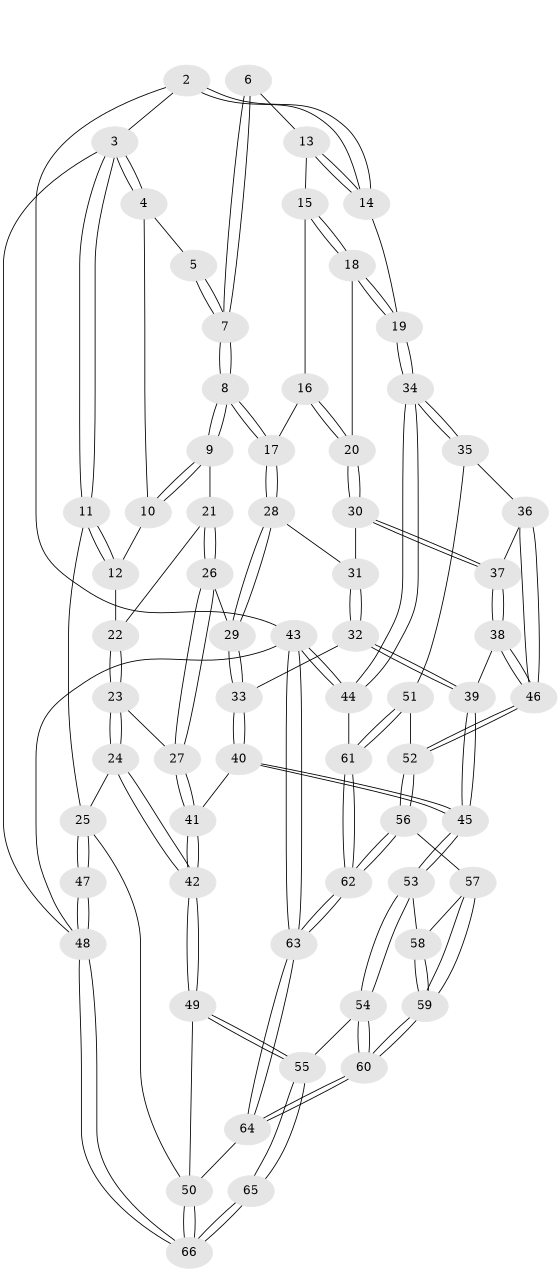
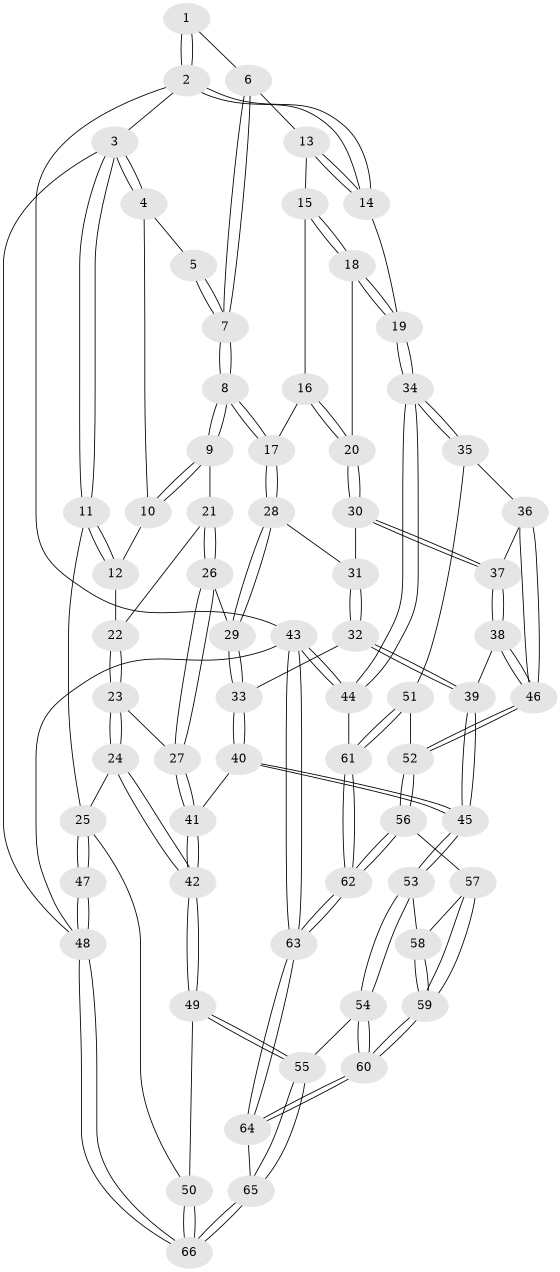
node "1": added
edge "64" -- "50": now "64" -- "65"
